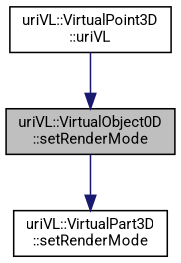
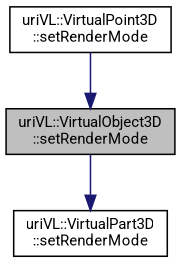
node "uriVL::VirtualPoint3D ::uriVL": label "uriVL::VirtualPoint3D ::uriVL" -> "uriVL::VirtualPoint3D ::setRenderMode"
node "uriVL::VirtualObject0D ::setRenderMode": label "uriVL::VirtualObject0D ::setRenderMode" -> "uriVL::VirtualObject3D ::setRenderMode"
